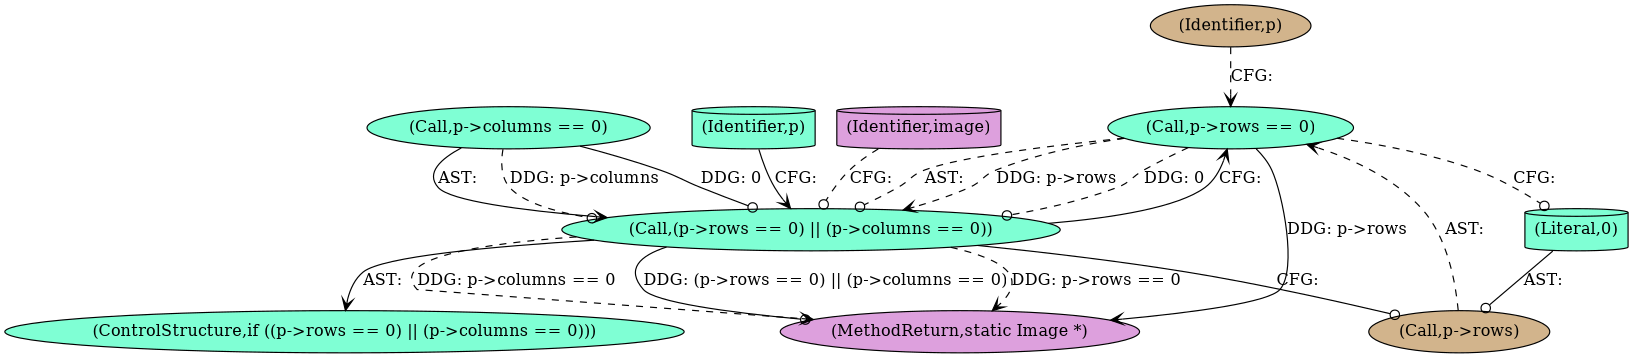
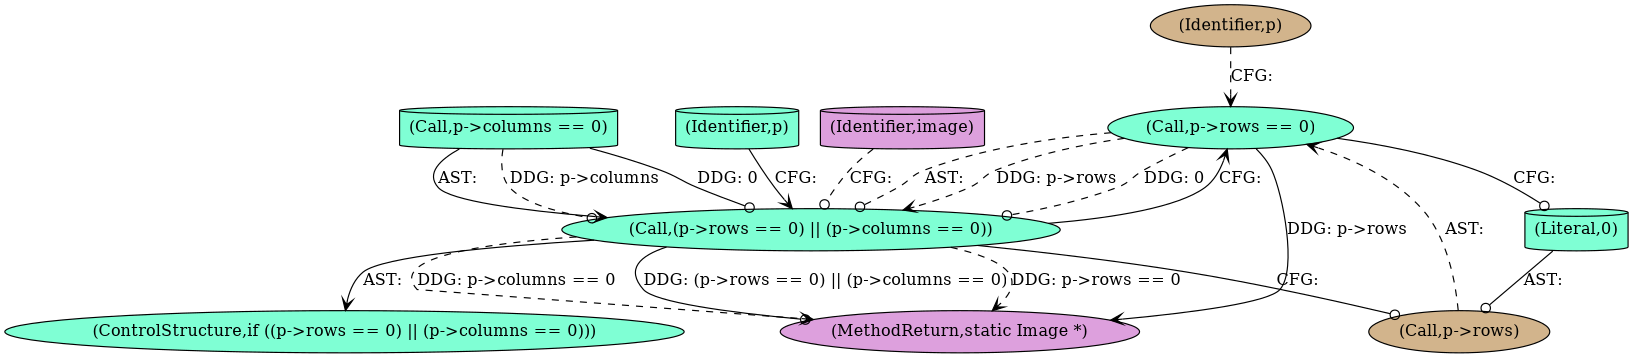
node "(Call,p->columns == 0)": shape ellipse -> cylinder
edge "(Call,p->rows == 0)" -> "(Literal,0)": style dashed -> solid
